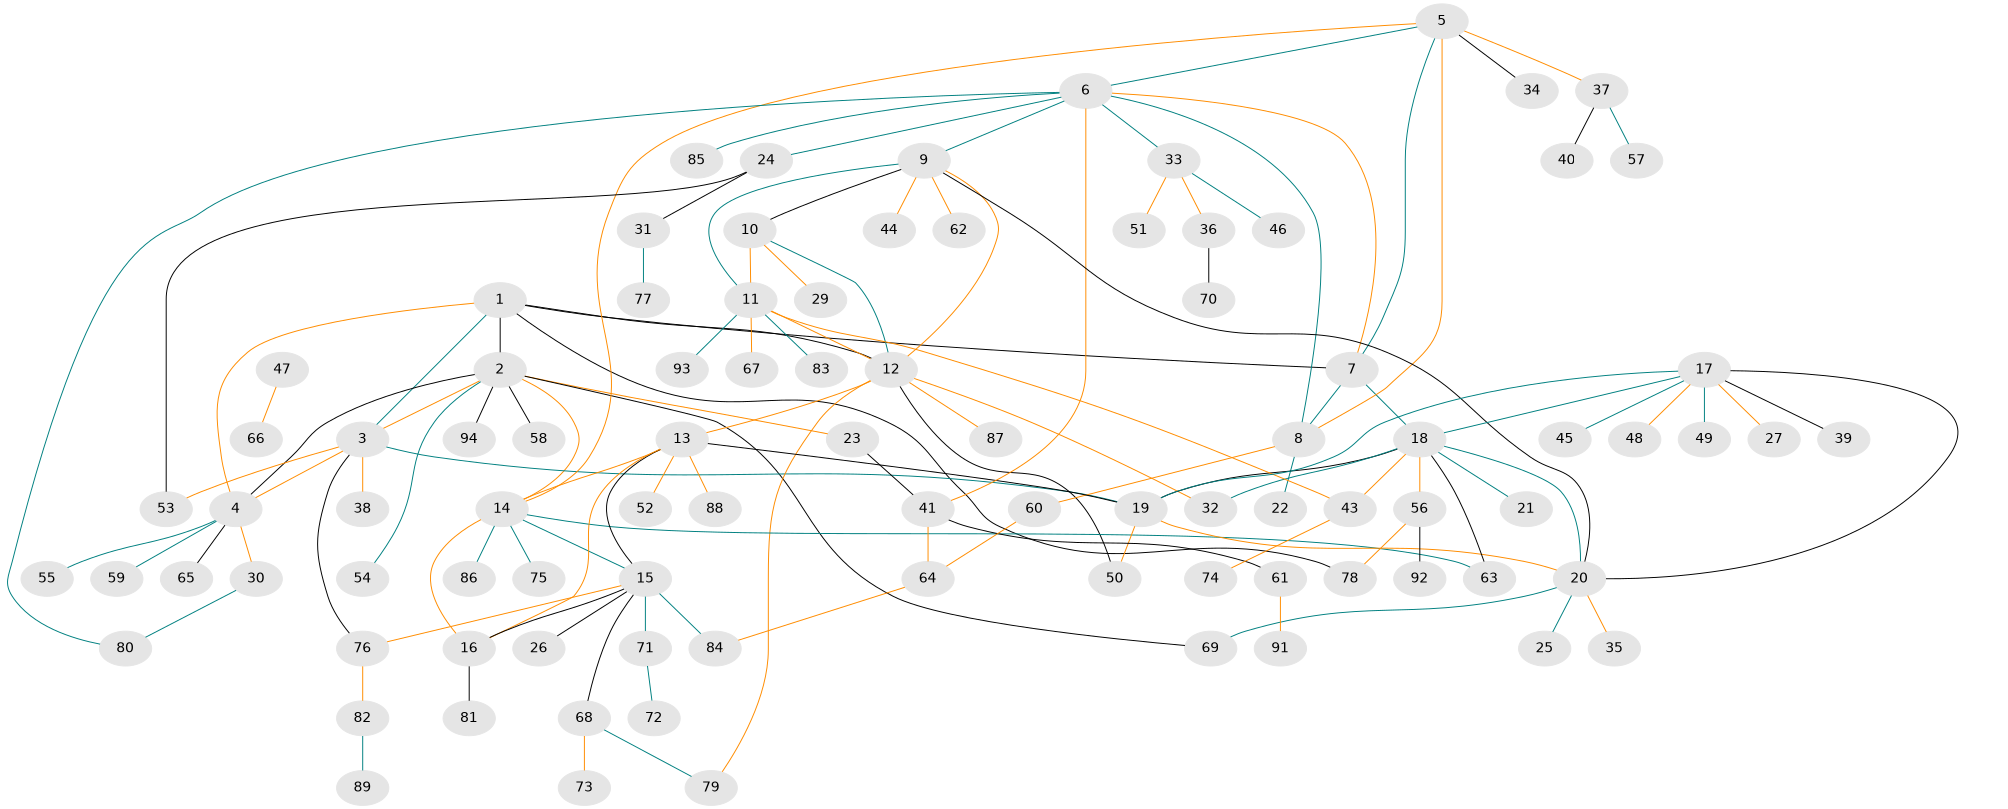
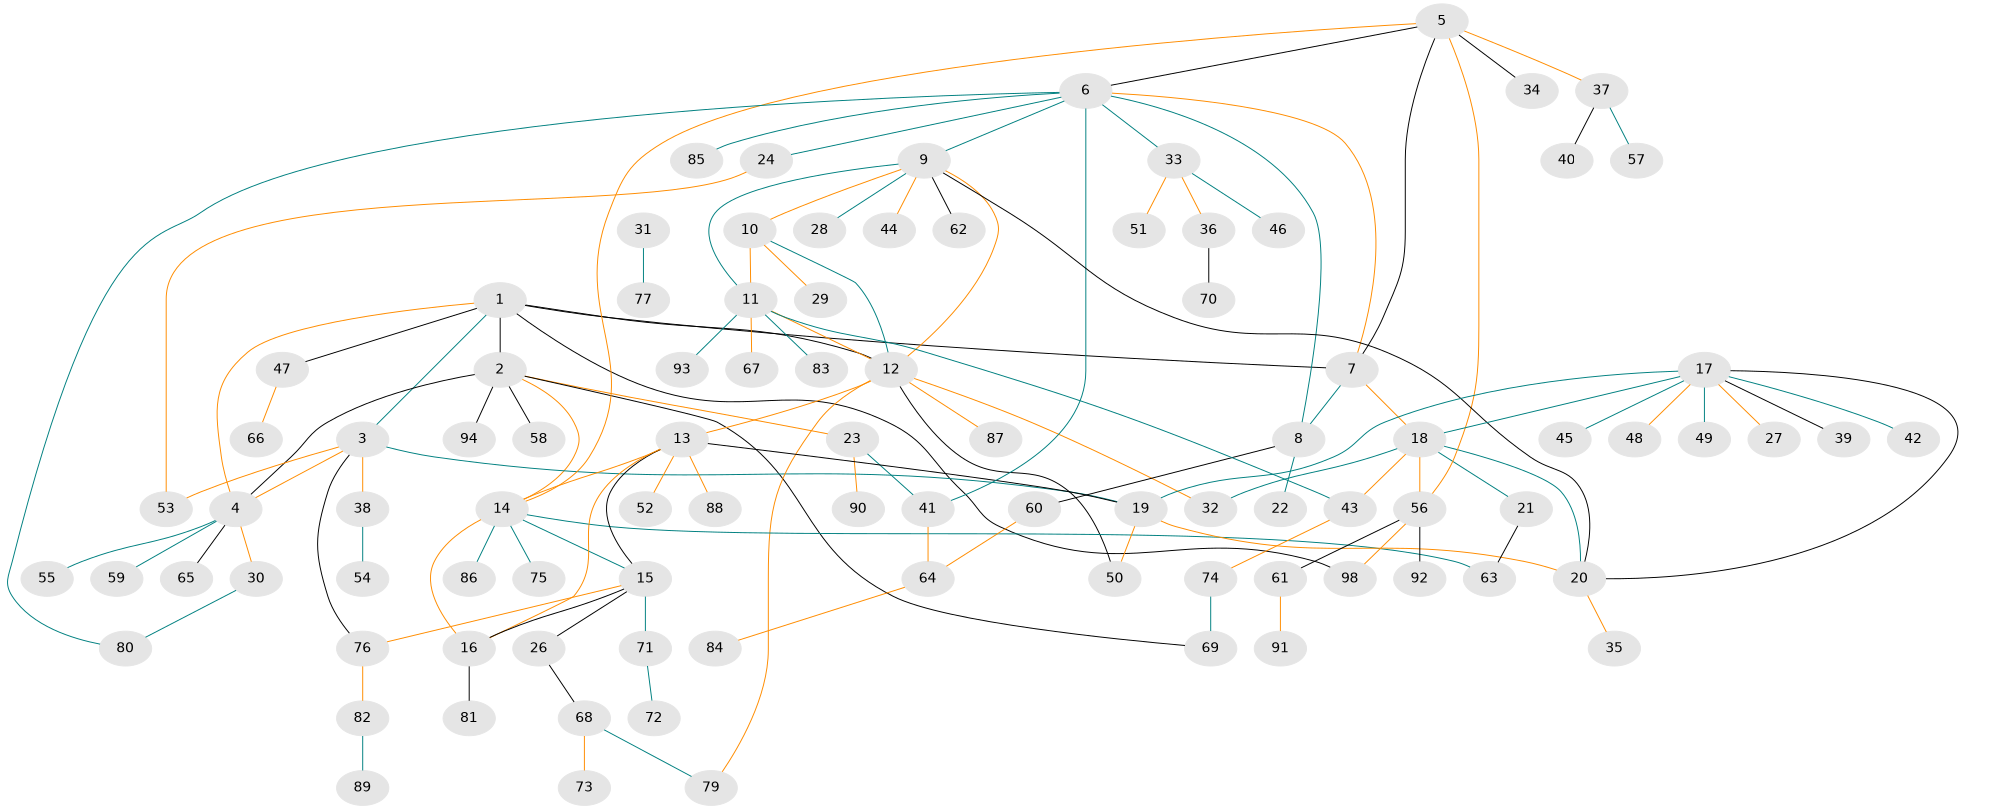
edge "5" -- "6": color teal -> black
edge "9" -- "10": color black -> darkorange
edge "24" -- "31": removed
edge "9" -- "62": color darkorange -> black
edge "5" -- "7": color teal -> black
edge "24" -- "53": color black -> darkorange
node "28": added
edge "5" -- "8": now "5" -- "56"
edge "1" -- "47": added
edge "6" -- "41": color darkorange -> teal
edge "11" -- "43": color darkorange -> teal
edge "2" -- "3": removed
edge "7" -- "18": color teal -> darkorange
node "42": added
edge "2" -- "54": now "38" -- "54"
edge "18" -- "19": removed
edge "8" -- "60": color darkorange -> black
edge "23" -- "41": color black -> teal
edge "18" -- "63": now "21" -- "63"
node "90": added
edge "41" -- "61": now "56" -- "61"
node "78": label "78" -> "98"
edge "20" -- "69": now "74" -- "69"
edge "15" -- "84": removed
edge "15" -- "68": now "26" -- "68"
node "25": removed
